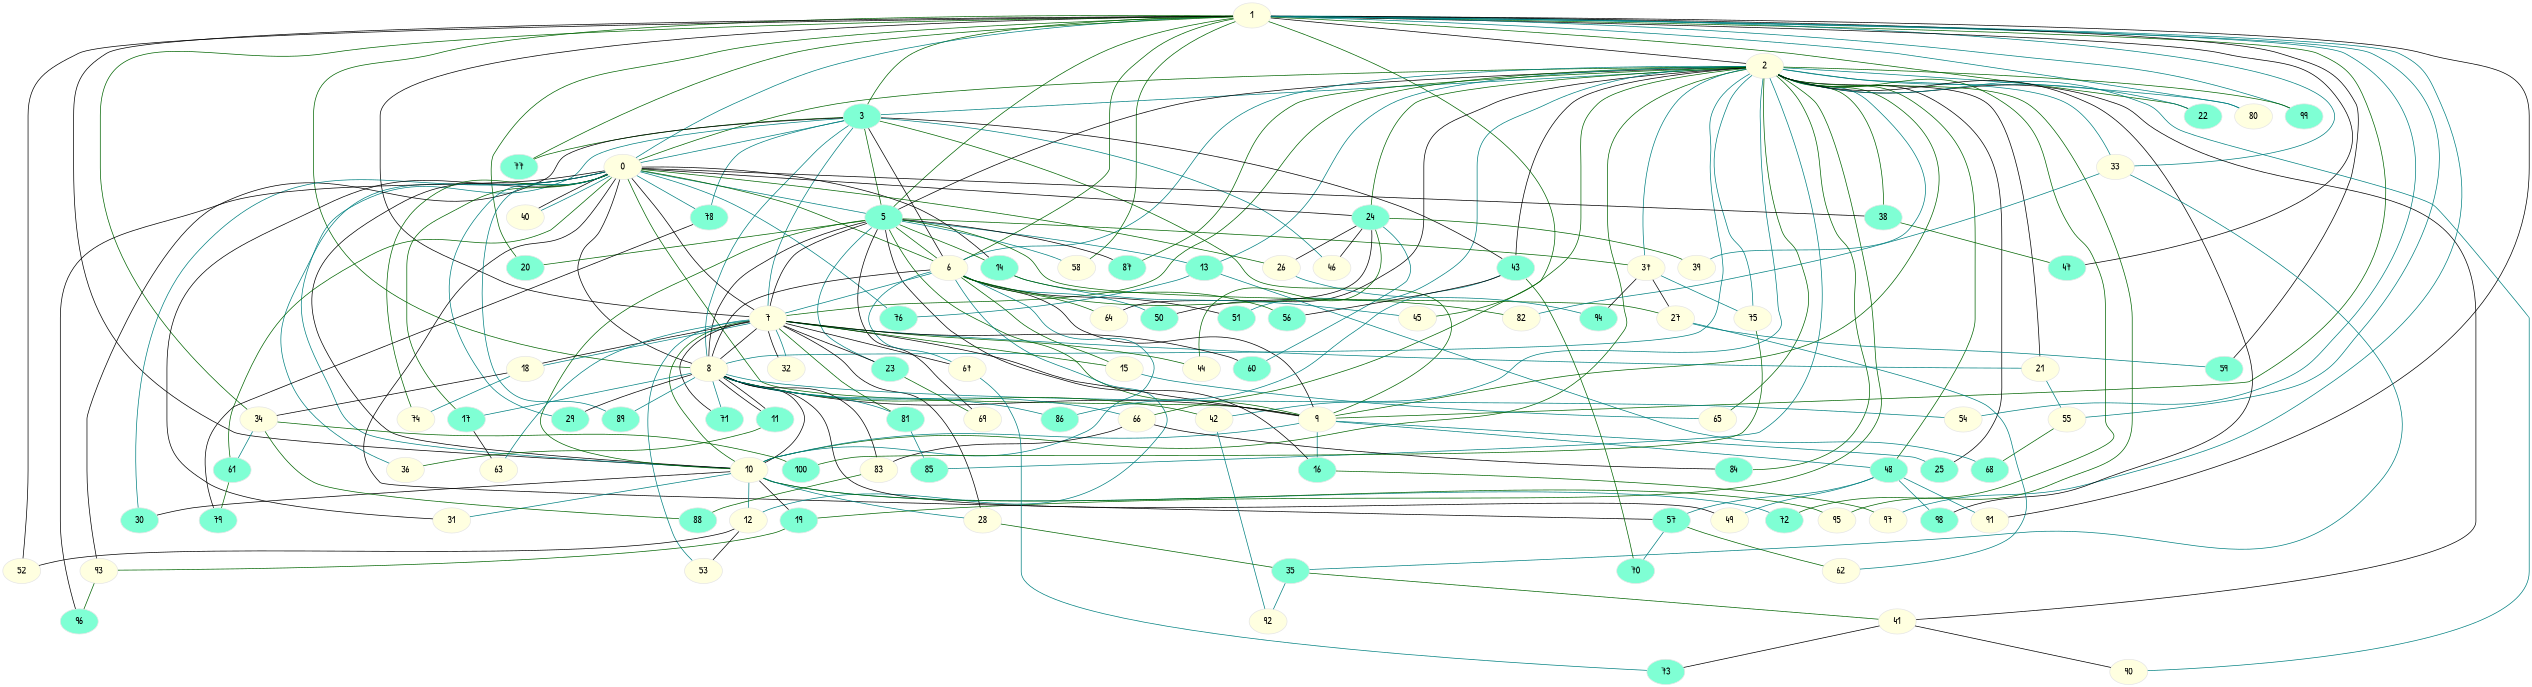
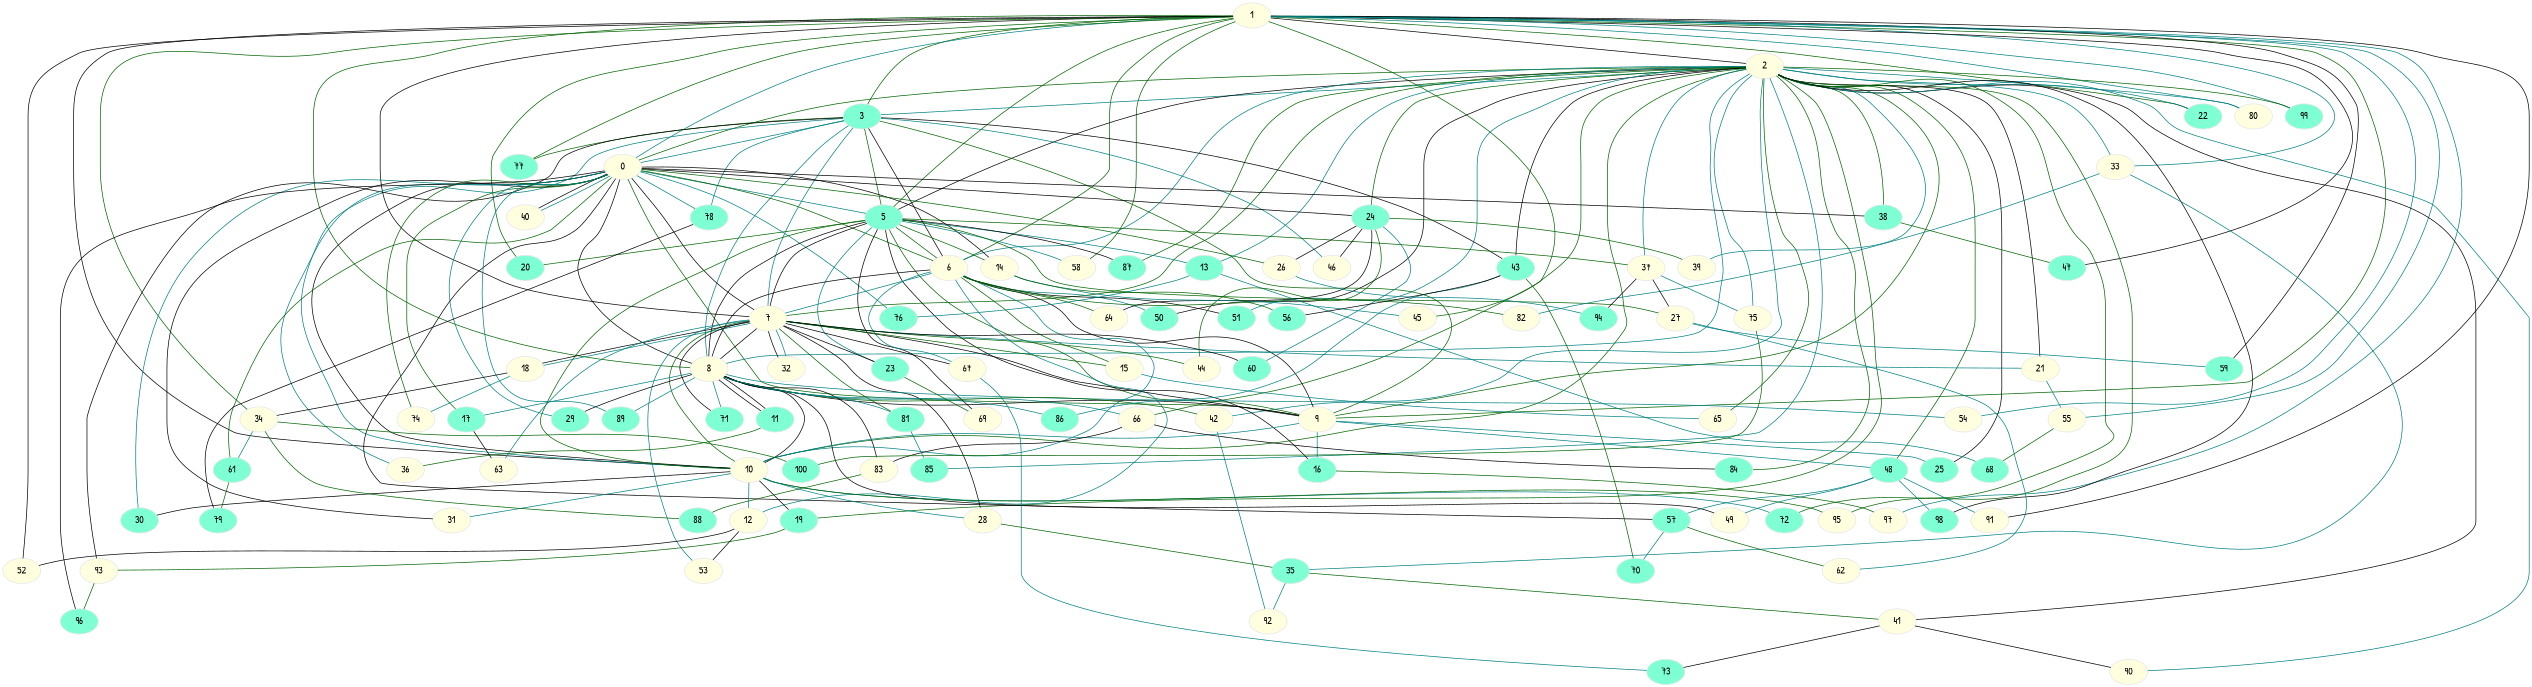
node "14": fillcolor aquamarine -> lightyellow
